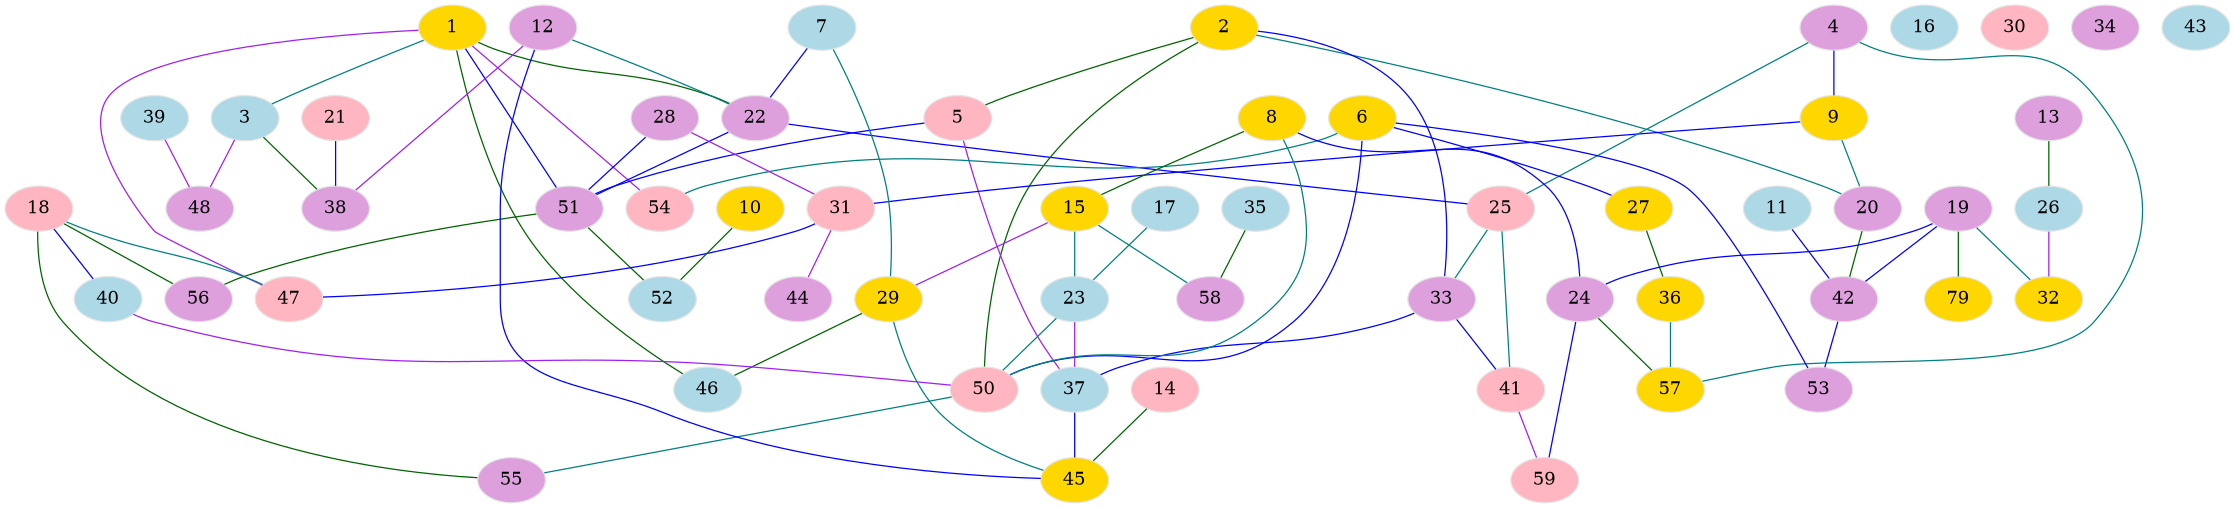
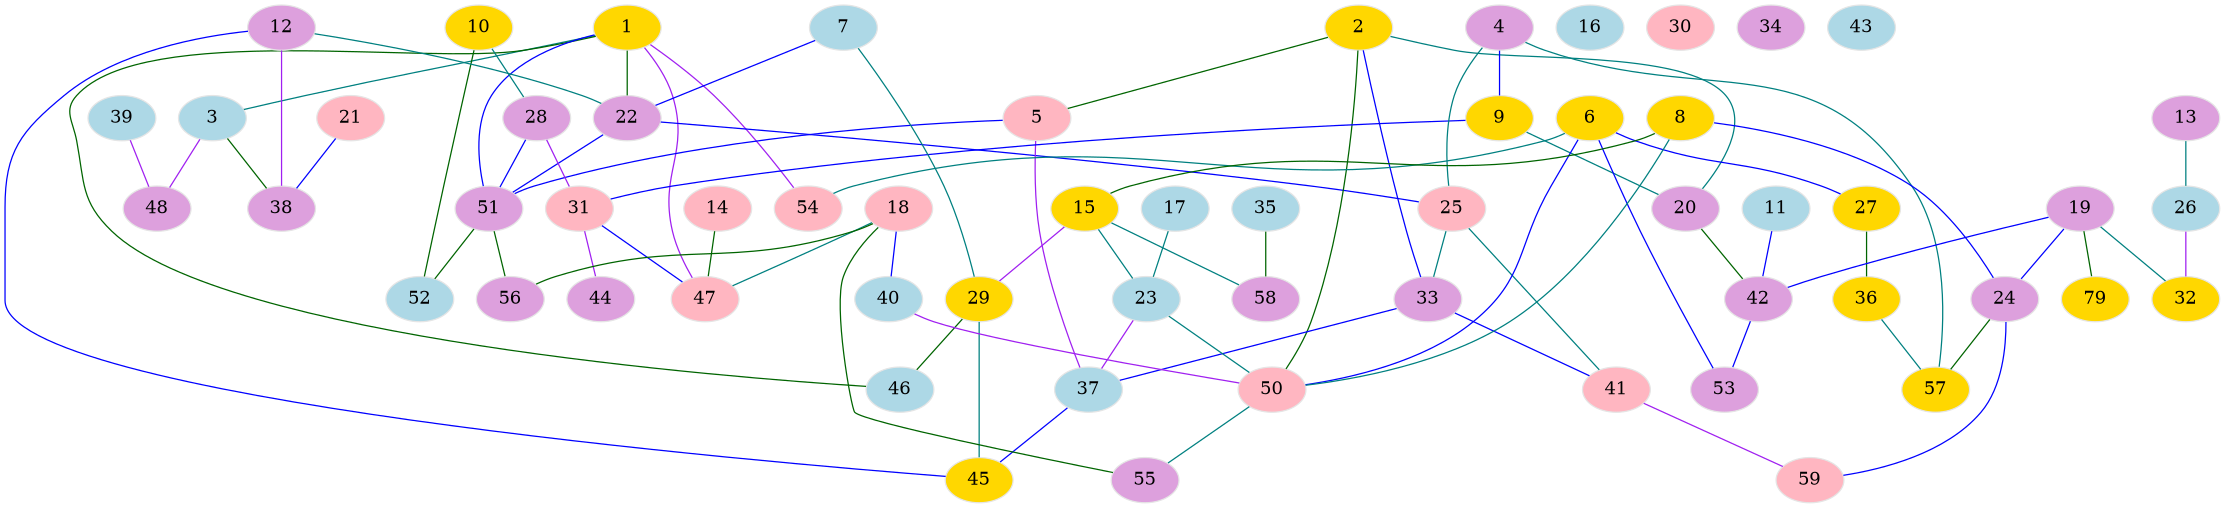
edge "10" -- "28": added
edge "13" -- "26": color darkgreen -> teal
edge "14" -- "45": now "14" -- "47"
